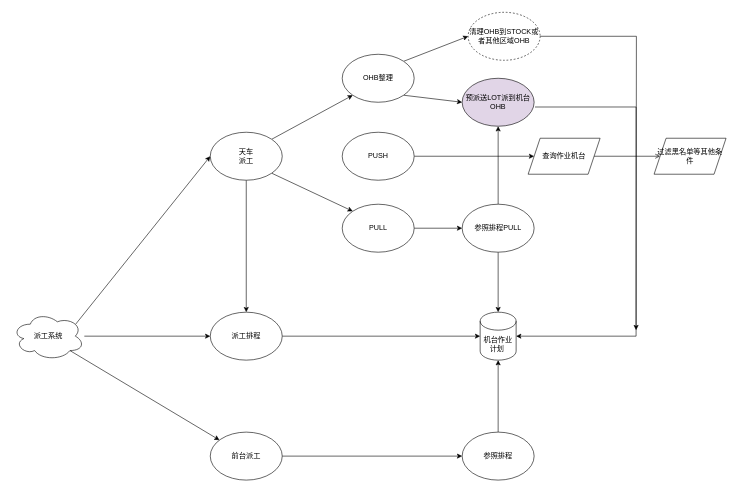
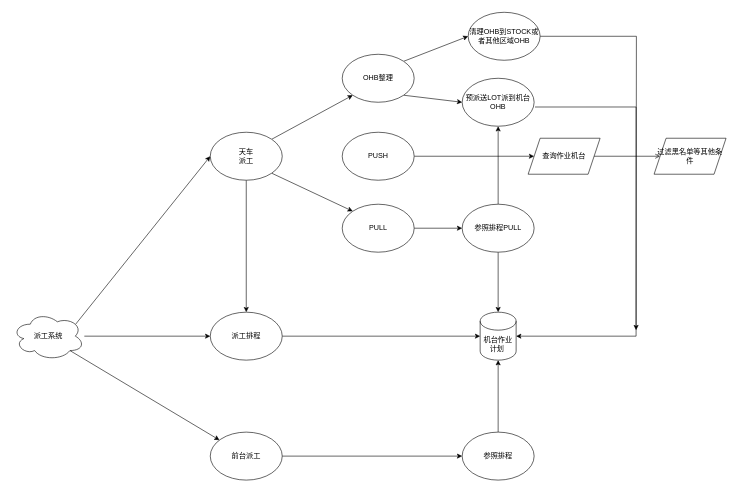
node "清理OHB到STOCK或者其他区域OHB": style dashed -> solid
node "预派送LOT派到机台OHB": fillcolor #e1d5e7 -> #ffffff
